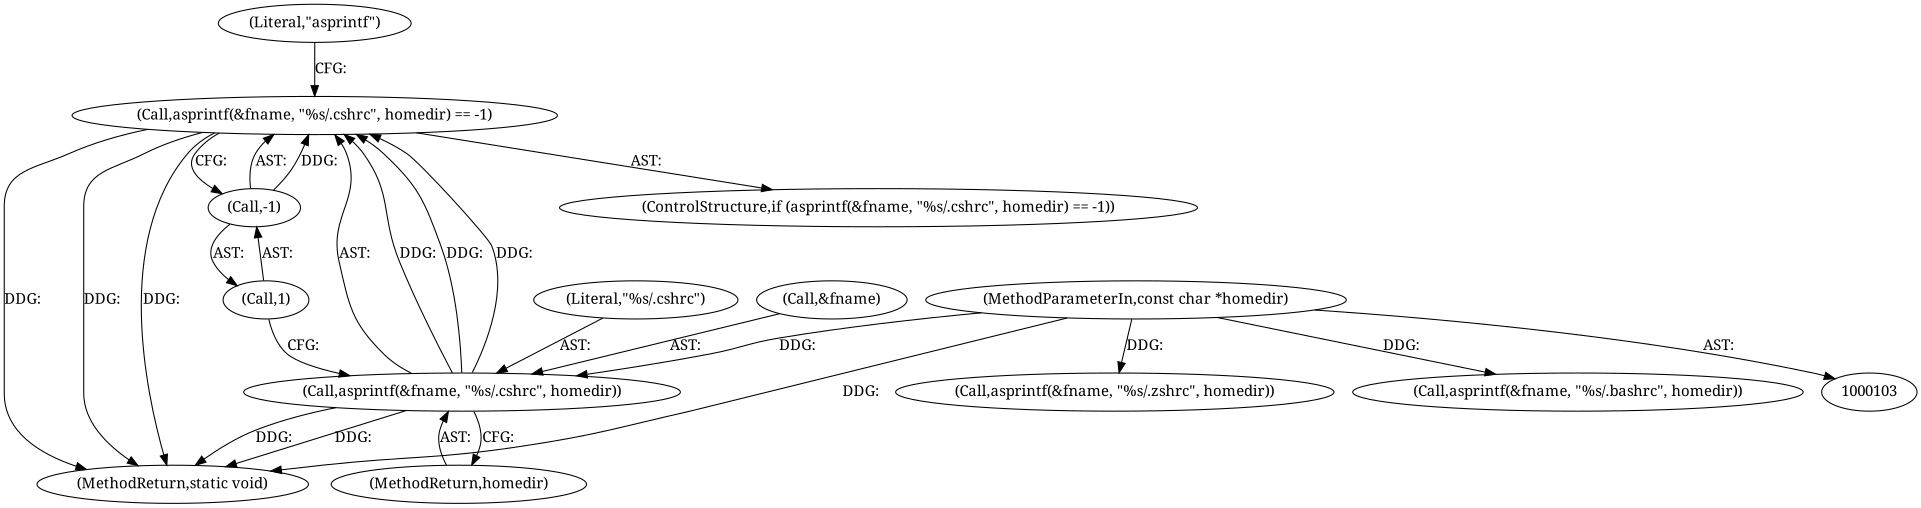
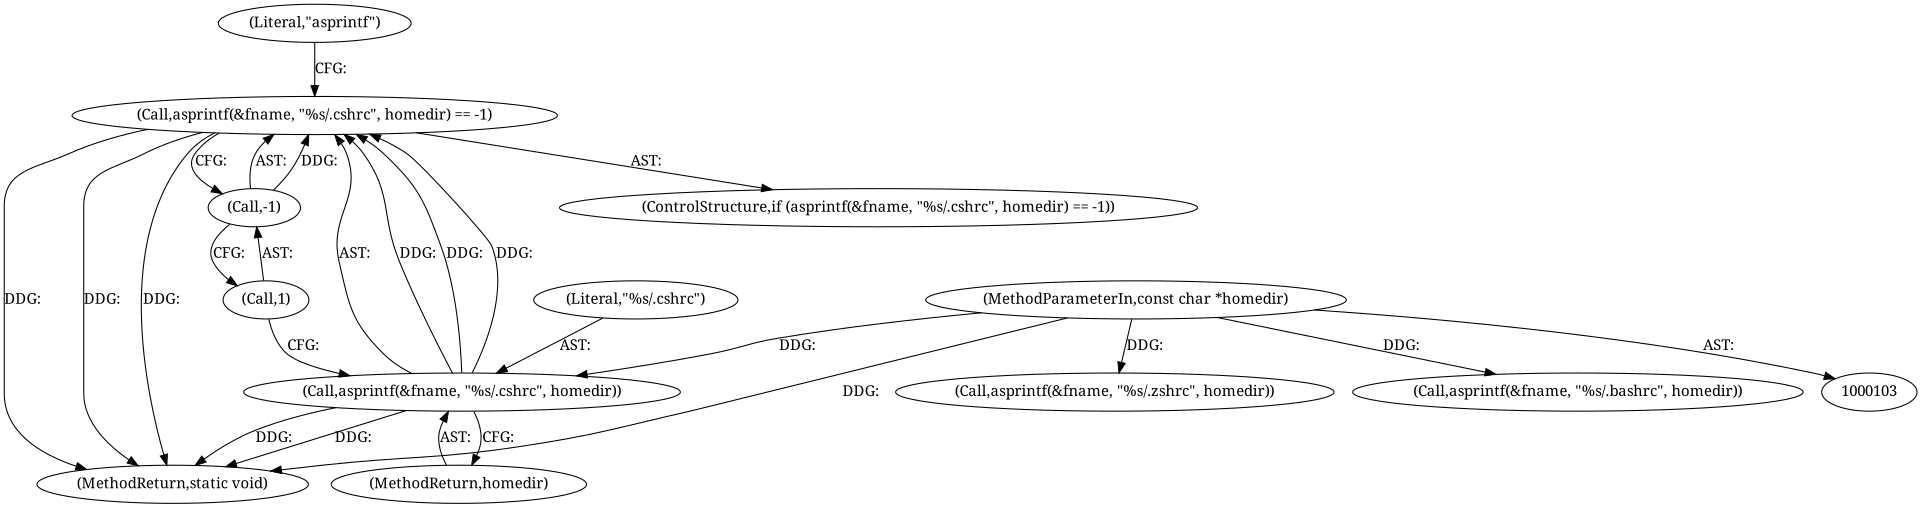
edge "(Call,-1)" -> "(Call,1)": label "AST: " -> "CFG: "
node "(Call,&fname)": removed
